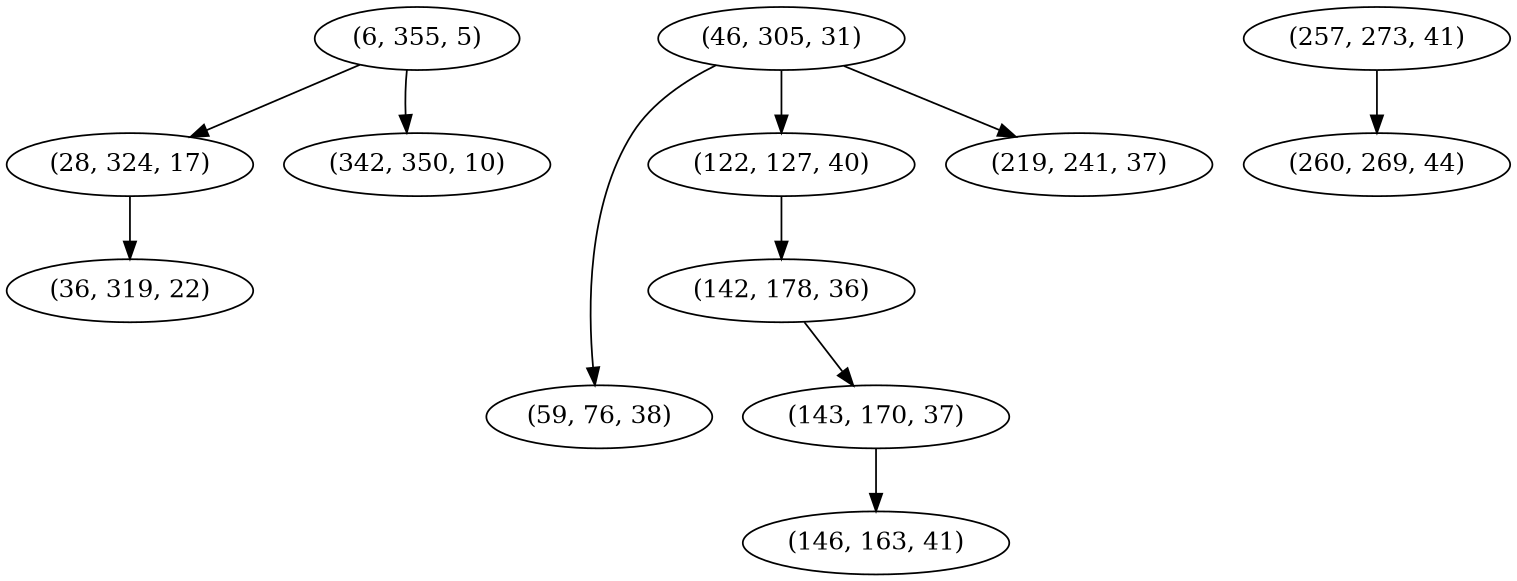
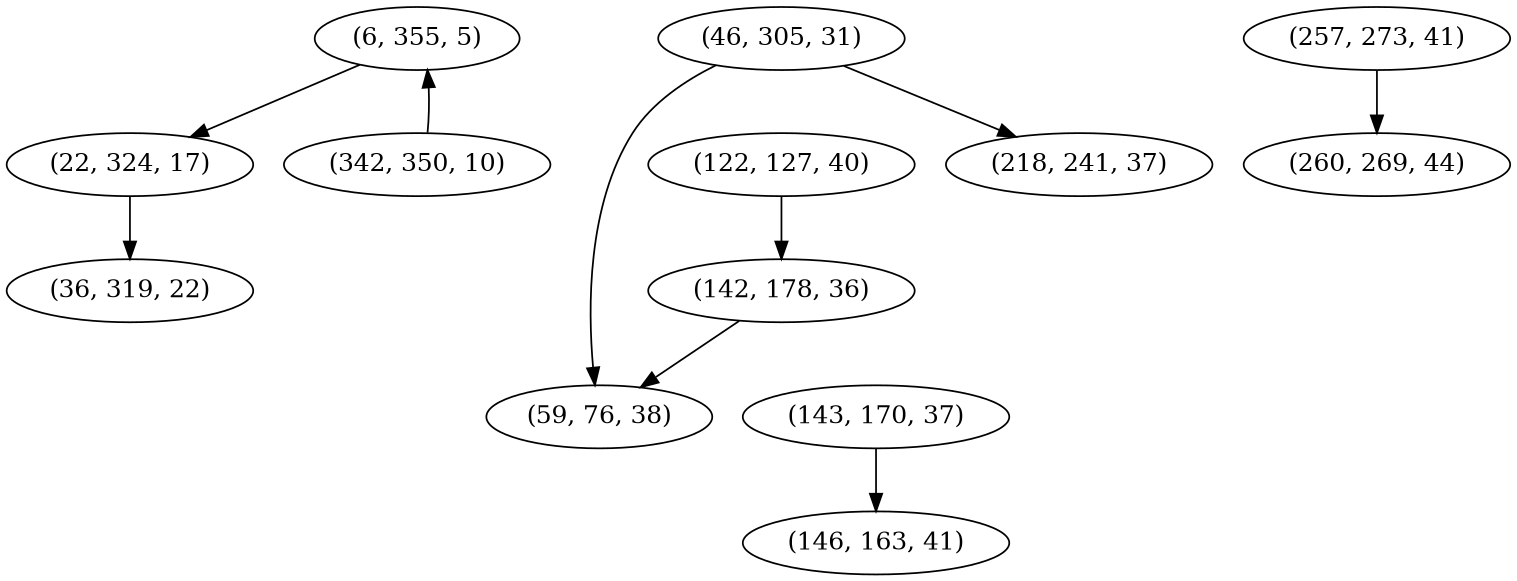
edge "(6, 355, 5)" -> "(342, 350, 10)": reversed
edge "(46, 305, 31)" -> "(122, 127, 40)": removed
node "(28, 324, 17)": label "(28, 324, 17)" -> "(22, 324, 17)"
node "(219, 241, 37)": label "(219, 241, 37)" -> "(218, 241, 37)"
edge "(142, 178, 36)" -> "(143, 170, 37)": now "(142, 178, 36)" -> "(59, 76, 38)"
